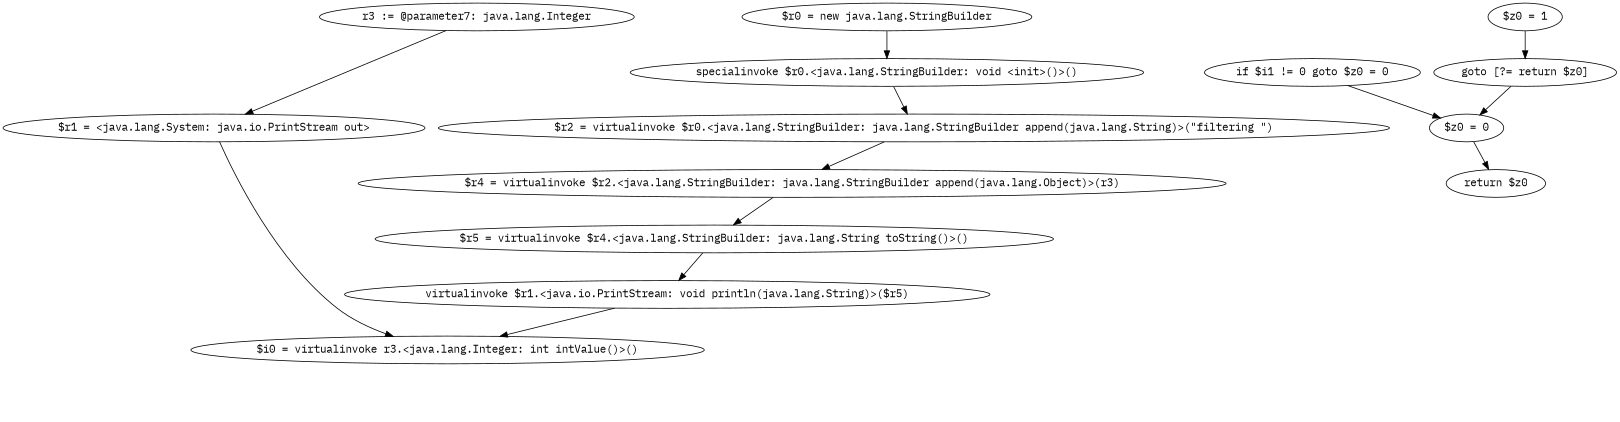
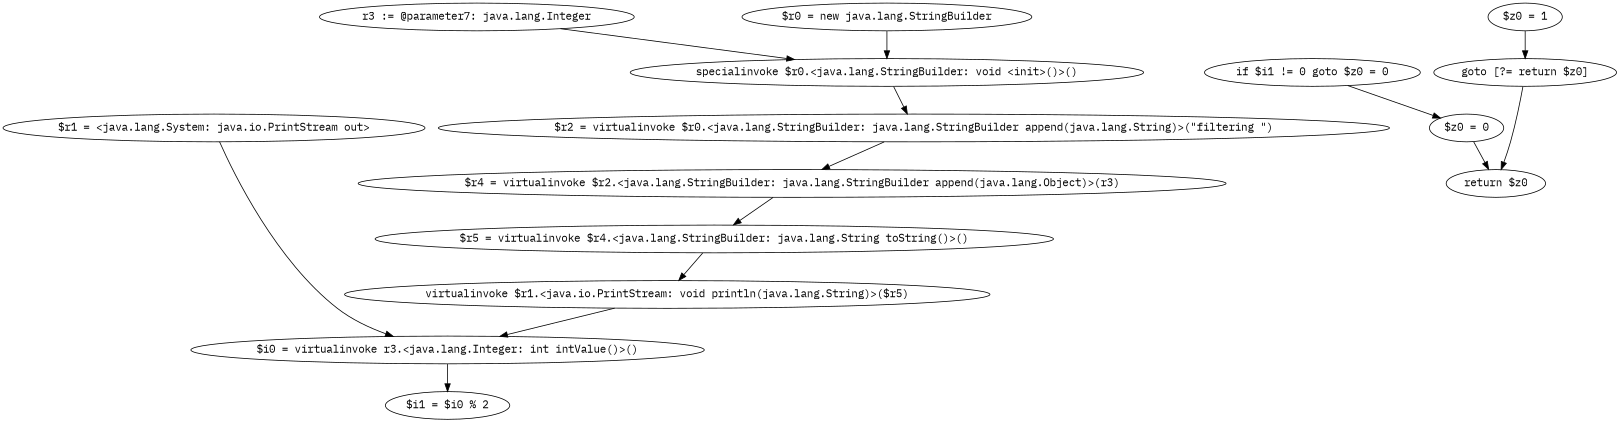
edge "r3 := @parameter7: java.lang.Integer" -> "$r1 = <java.lang.System: java.io.PrintStream out>": now "r3 := @parameter7: java.lang.Integer" -> "specialinvoke $r0.<java.lang.StringBuilder: void <init>()>()"
edge "goto [?= return $z0]" -> "$z0 = 0": now "goto [?= return $z0]" -> "return $z0"
node "$i1 = $i0 % 2": added
